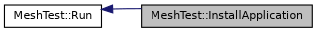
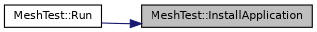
edge "MeshTest::InstallApplication" -> "MeshTest::Run": reversed
